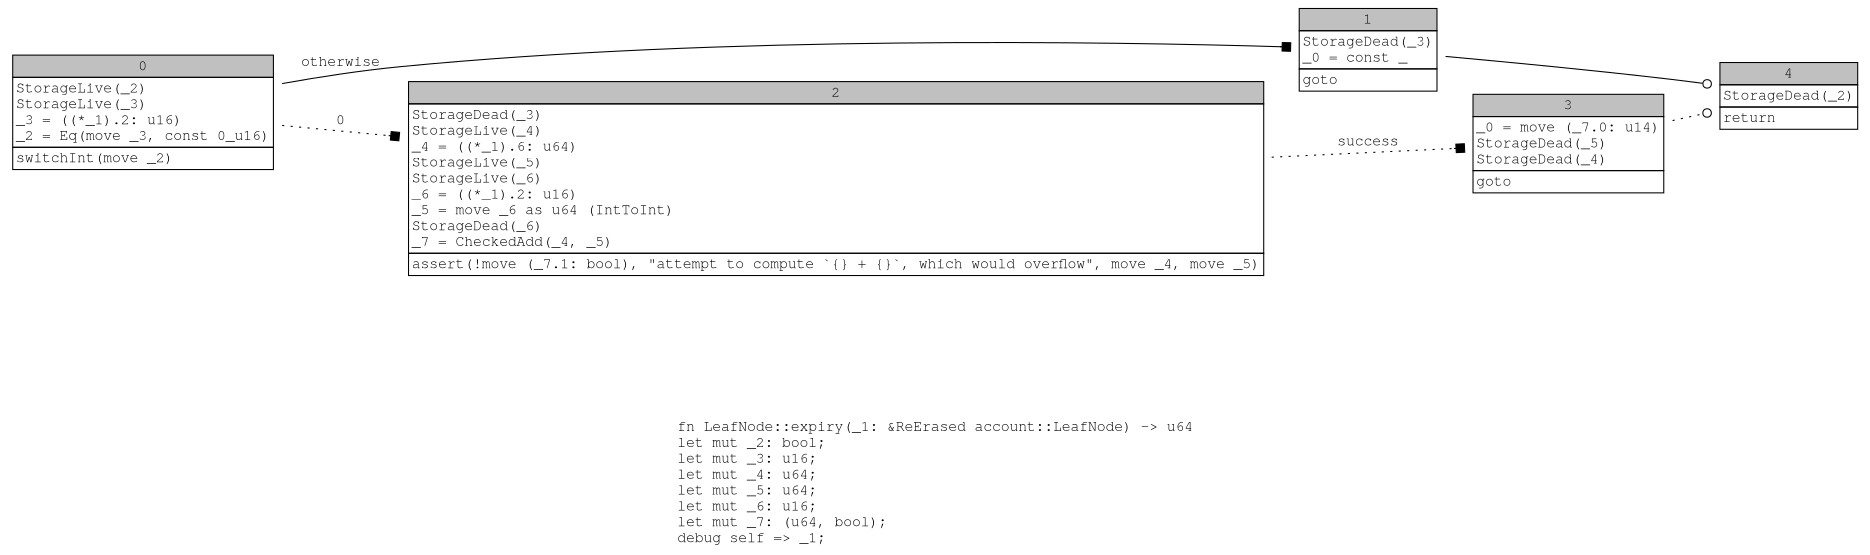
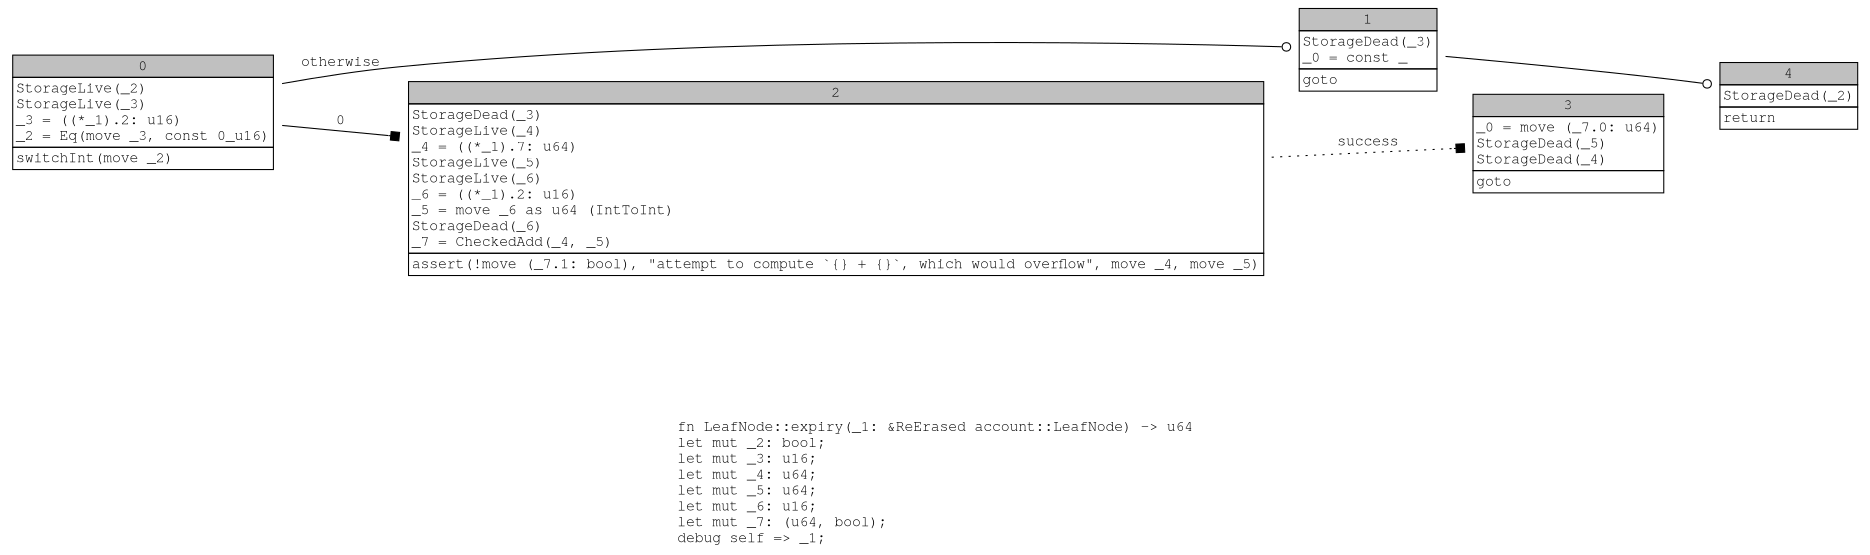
edge "0" -> "1": arrowhead box -> odot
edge "3" -> "4": removed
node "3": text "_0 = move (_7.0: u14)" -> "_0 = move (_7.0: u64)"
edge "0" -> "2": style dotted -> solid
node "2": text "_4 = ((*_1).6: u64)" -> "_4 = ((*_1).7: u64)"
